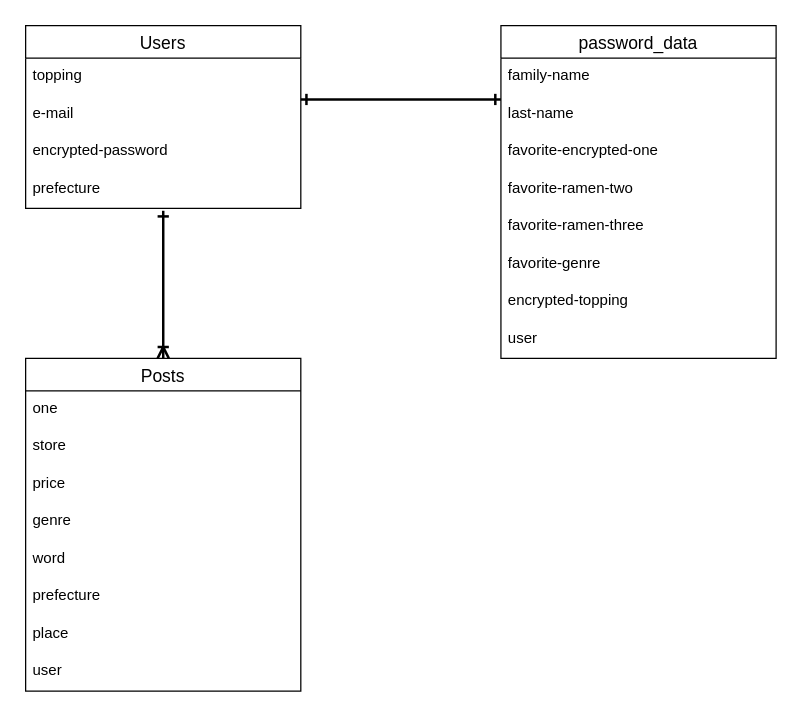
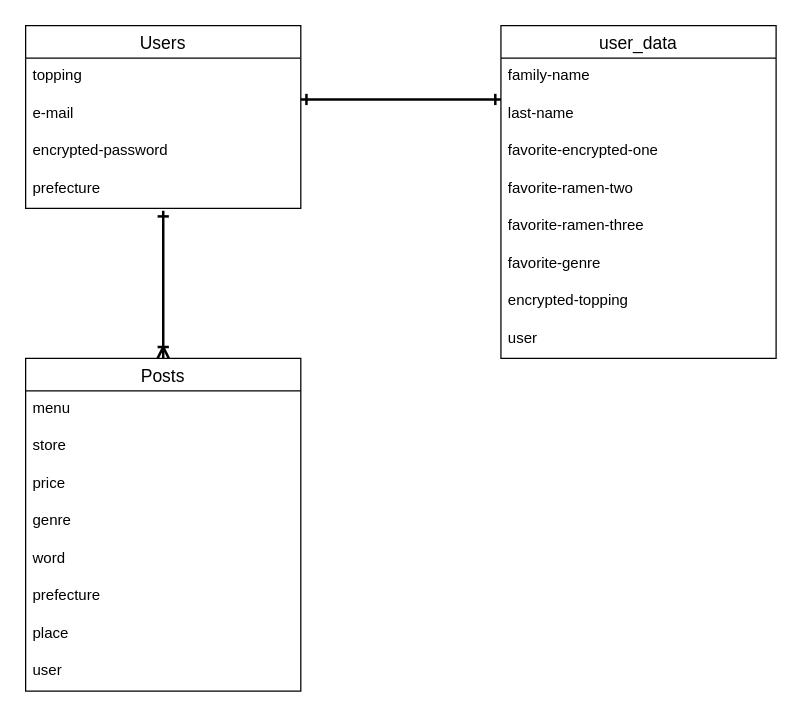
node "password_data": label "password_data" -> "user_data"
node "one": label "one" -> "menu"
